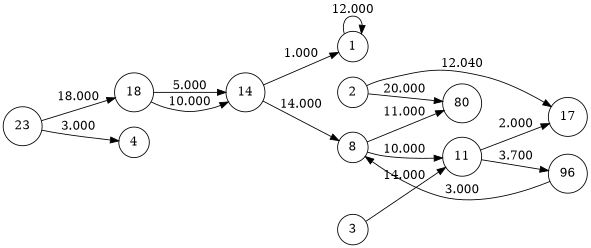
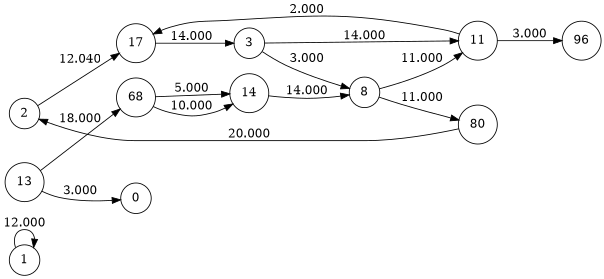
edge "17" -> "3": added, label "14.000"
edge "14" -> "1": removed, label "1.000"
node "18": label "18" -> "68"
edge "2" -> "80": reversed
node "23": label "23" -> "13"
node "4": label "4" -> "0"
edge "8" -> "11": label "10.000" -> "11.000"
edge "11" -> "96": label "3.700" -> "3.000"
edge "96" -> "8": now "3" -> "8"
